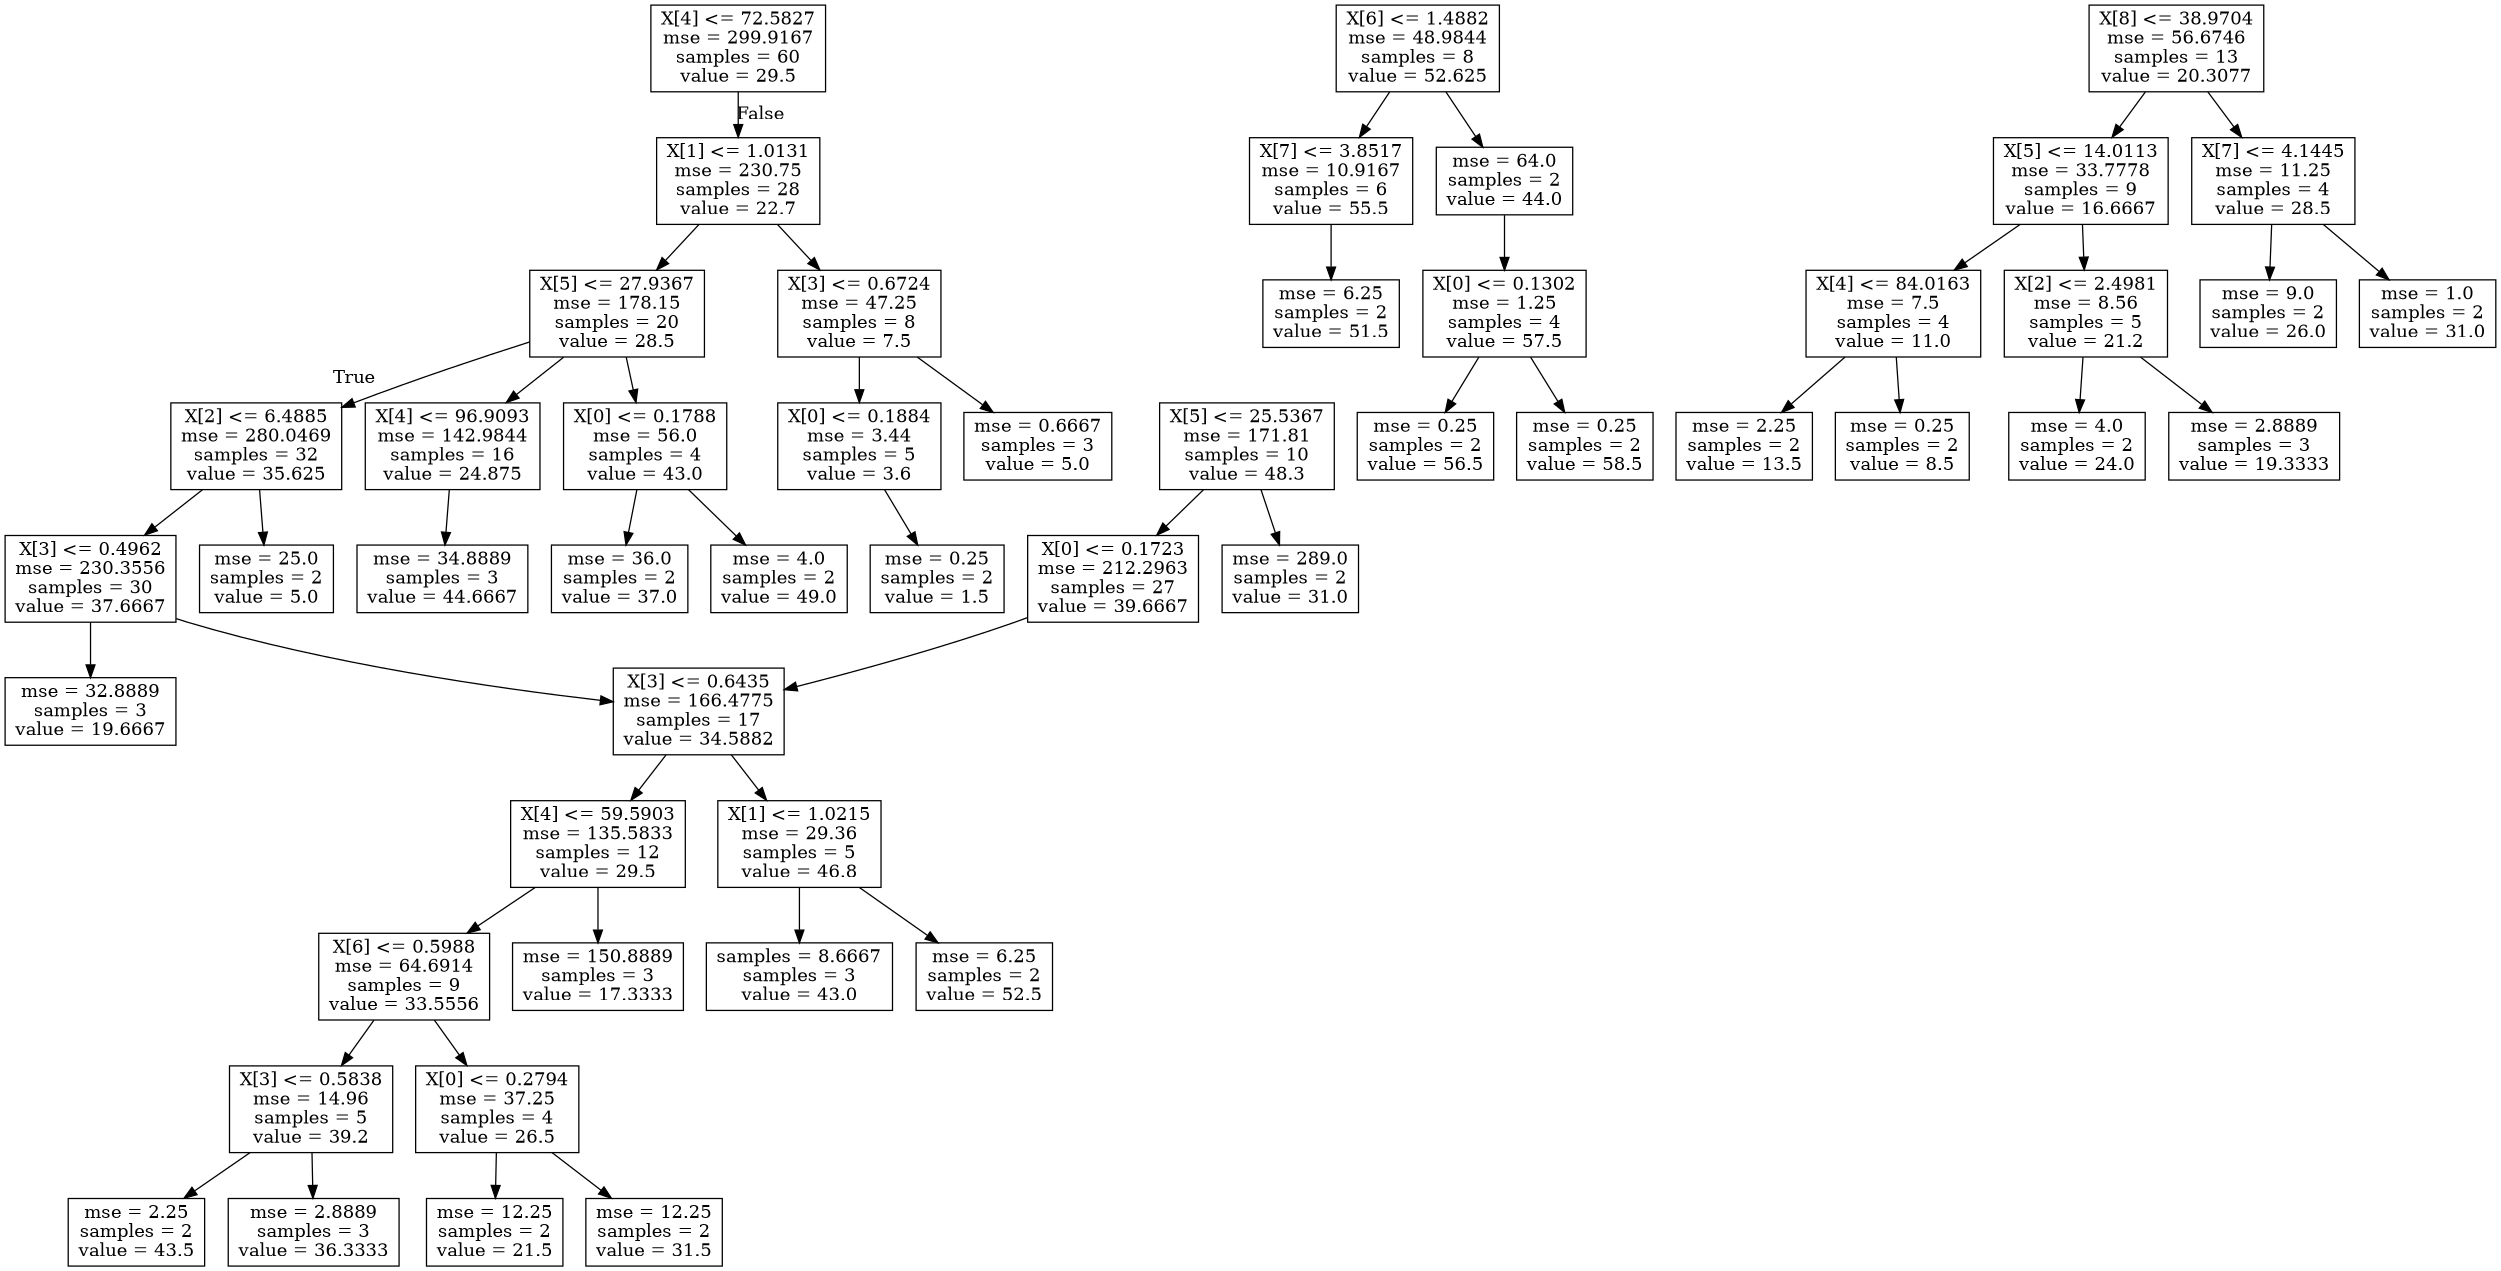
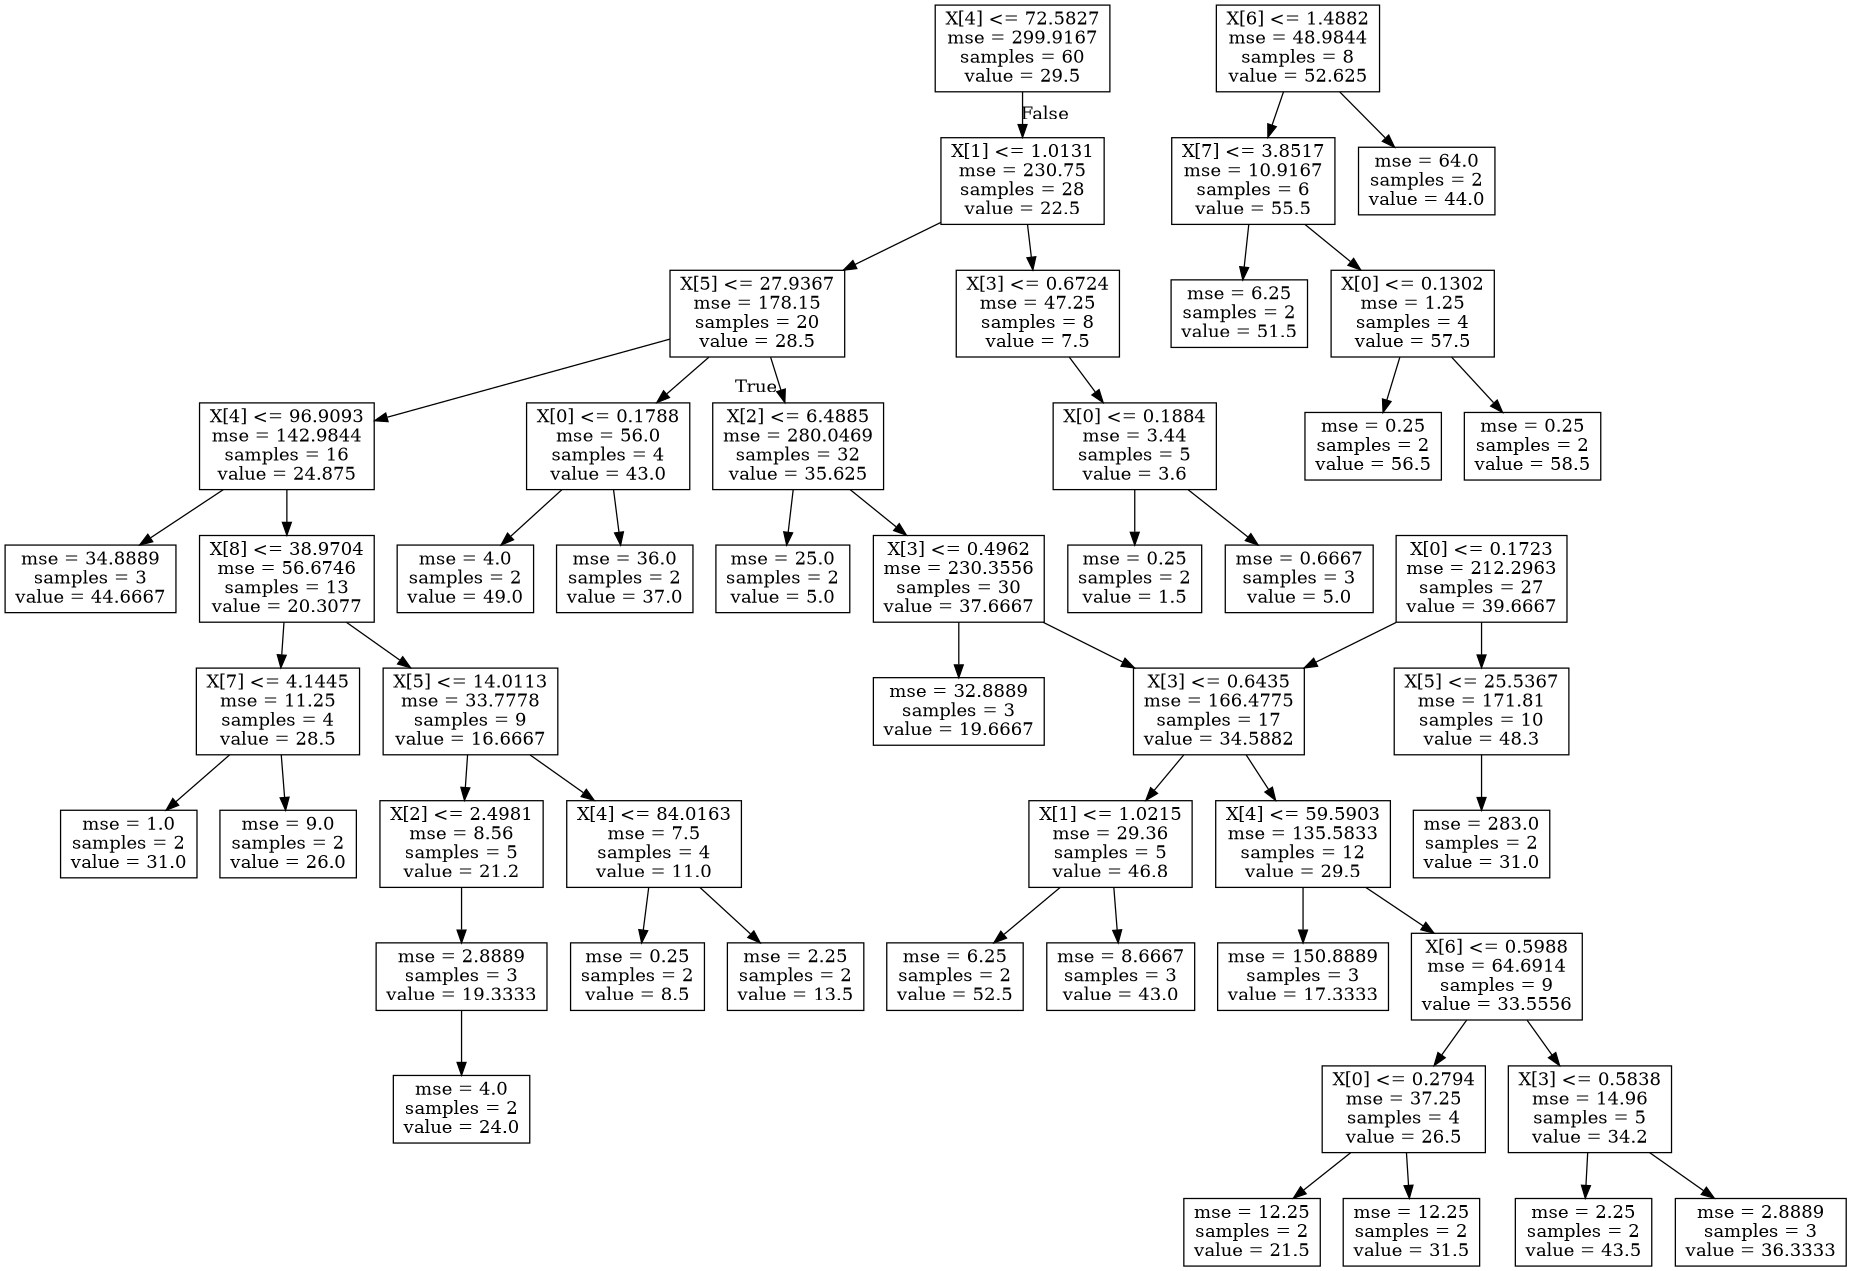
node "X[1] <= 1.0131 mse = 230.75 samples = 28 value = 22.7": label "X[1] <= 1.0131 mse = 230.75 samples = 28 value = 22.7" -> "X[1] <= 1.0131 mse = 230.75 samples = 28 value = 22.5"
edge "mse = 64.0 samples = 2 value = 44.0" -> "X[0] <= 0.1302 mse = 1.25 samples = 4 value = 57.5": now "X[7] <= 3.8517 mse = 10.9167 samples = 6 value = 55.5" -> "X[0] <= 0.1302 mse = 1.25 samples = 4 value = 57.5"
edge "X[2] <= 2.4981 mse = 8.56 samples = 5 value = 21.2" -> "mse = 4.0 samples = 2 value = 24.0": now "mse = 2.8889 samples = 3 value = 19.3333" -> "mse = 4.0 samples = 2 value = 24.0"
edge "X[3] <= 0.6724 mse = 47.25 samples = 8 value = 7.5" -> "mse = 0.6667 samples = 3 value = 5.0": now "X[0] <= 0.1884 mse = 3.44 samples = 5 value = 3.6" -> "mse = 0.6667 samples = 3 value = 5.0"
edge "X[4] <= 96.9093 mse = 142.9844 samples = 16 value = 24.875" -> "X[8] <= 38.9704 mse = 56.6746 samples = 13 value = 20.3077": added
edge "X[5] <= 25.5367 mse = 171.81 samples = 10 value = 48.3" -> "X[0] <= 0.1723 mse = 212.2963 samples = 27 value = 39.6667": reversed
node "mse = 289.0 samples = 2 value = 31.0": label "mse = 289.0 samples = 2 value = 31.0" -> "mse = 283.0 samples = 2 value = 31.0"
node "samples = 8.6667 samples = 3 value = 43.0": label "samples = 8.6667 samples = 3 value = 43.0" -> "mse = 8.6667 samples = 3 value = 43.0"
node "X[3] <= 0.5838 mse = 14.96 samples = 5 value = 39.2": label "X[3] <= 0.5838 mse = 14.96 samples = 5 value = 39.2" -> "X[3] <= 0.5838 mse = 14.96 samples = 5 value = 34.2"
